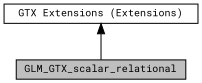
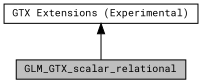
node "GTX Extensions (Extensions)": label "GTX Extensions (Extensions)" -> "GTX Extensions (Experimental)"
